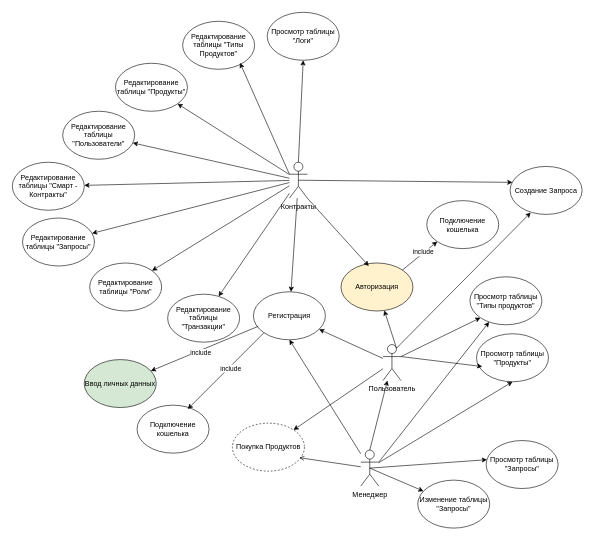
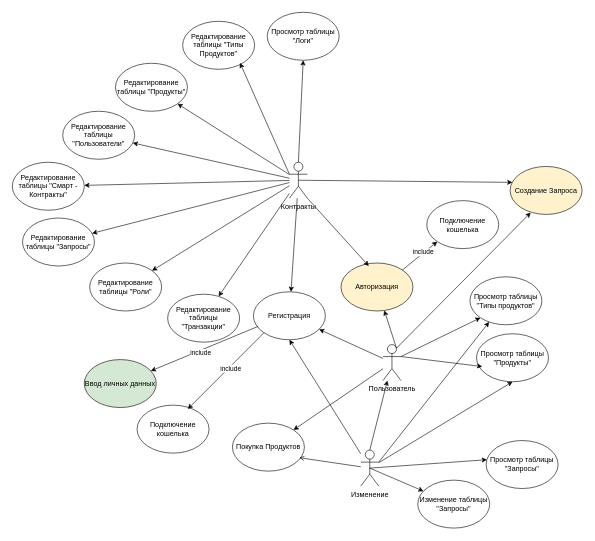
node "Создание Запроса": fillcolor #ffffff -> #fff2cc
node "Покупка Продуктов": style dashed -> solid
node "Менеджер": label "Менеджер" -> "Изменение"
